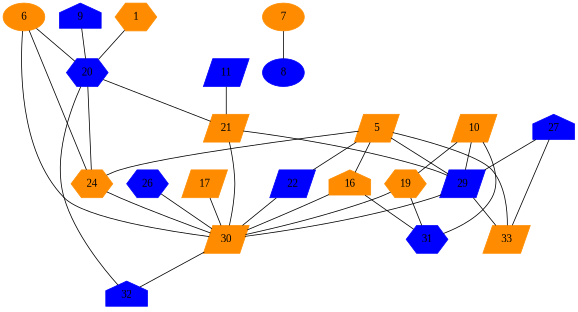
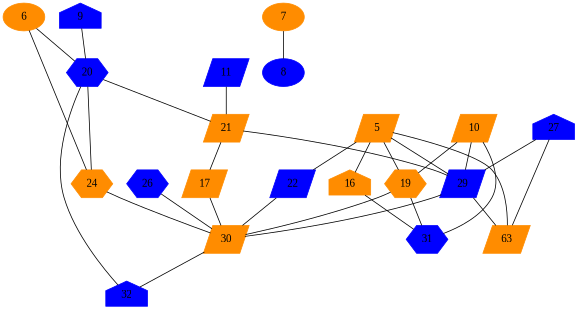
node "1": removed
edge "5" -- "24": now "5" -- "19"
edge "21" -- "30": now "21" -- "17"
edge "6" -- "30": removed
edge "16" -- "30": removed
node "33": label "33" -> "63"
